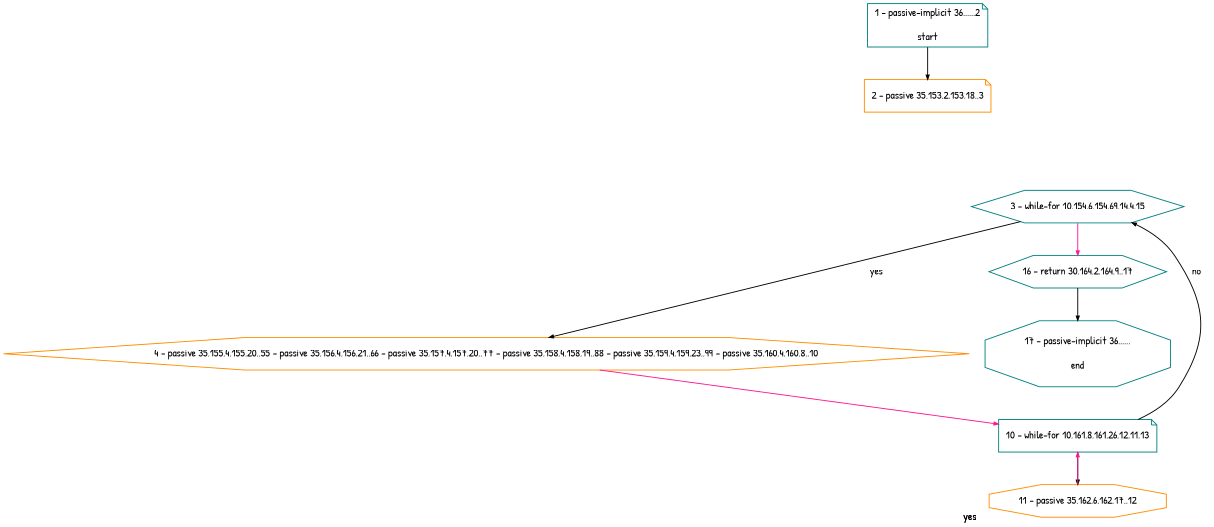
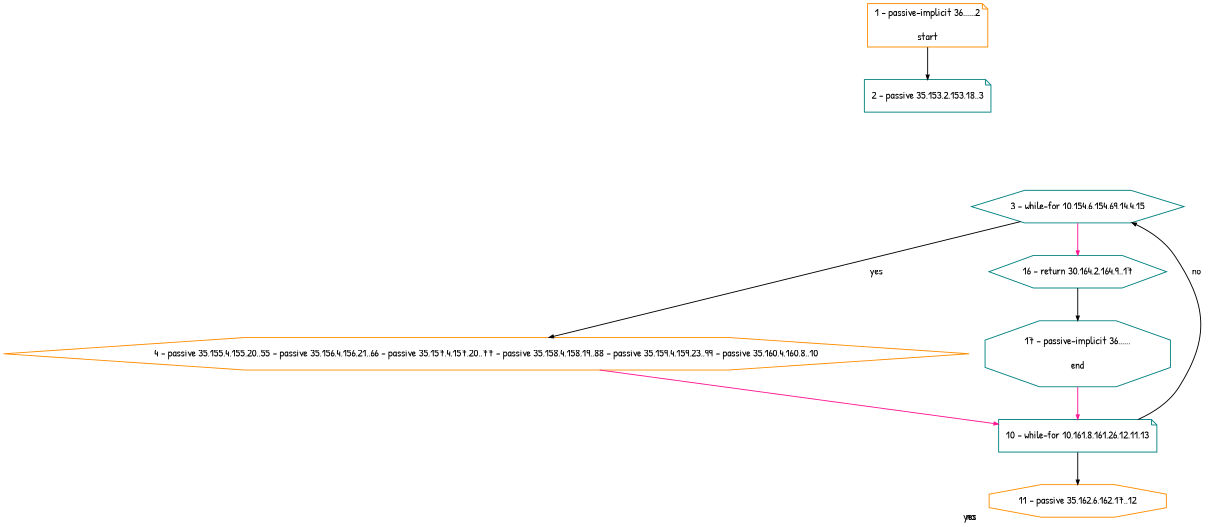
node "1 - passive-implicit 36,,,,,,2 start": color teal -> darkorange
node "2 - passive 35,153,2,153,18,,3": color darkorange -> teal
edge "11 - passive 35,162,6,162,17,,12" -> "10 - while-for 10,161,8,161,26,12,11,13": now "17 - passive-implicit 36,,,,,, end" -> "10 - while-for 10,161,8,161,26,12,11,13"
edge "3 - while-for 10,154,6,154,69,14,4,15" -> "16 - return 30,164,2,164,9,,17": label "yes" -> "no"
